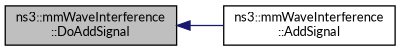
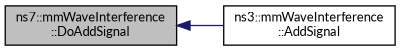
node "ns3::mmWaveInterference ::DoAddSignal": label "ns3::mmWaveInterference ::DoAddSignal" -> "ns7::mmWaveInterference ::DoAddSignal"
